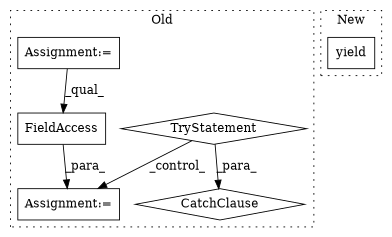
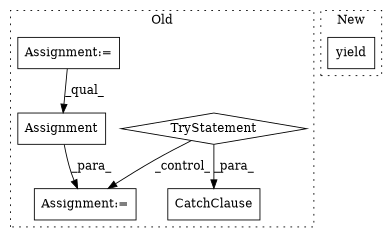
node "FieldAccess": label "FieldAccess" -> "Assignment"
node "CatchClause": shape diamond -> box
